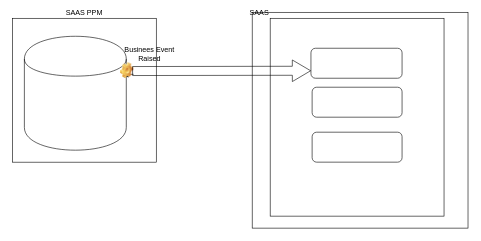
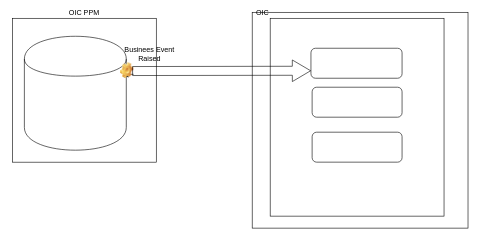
node "SAAS PPM": label "SAAS PPM" -> "OIC PPM"
node "SAAS": label "SAAS" -> "OIC"
